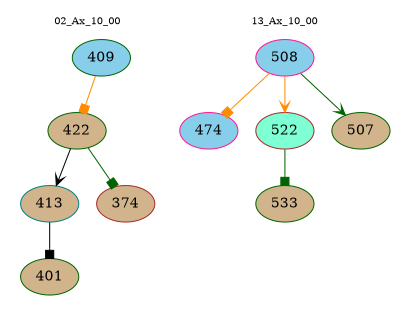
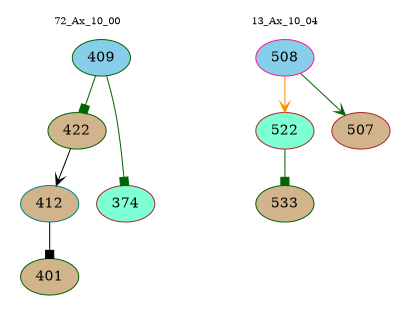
cluster "02_Ax_10_00": label "02_Ax_10_00" -> "72_Ax_10_00"
cluster "13_Ax_10_00": label "13_Ax_10_00" -> "13_Ax_10_04"
edge "409" -> "422": color darkorange -> darkgreen
node "474": removed
node "507": color darkgreen -> brown
edge "422" -> "374": now "409" -> "374"
node "413": label "413" -> "412"
node "374": fillcolor tan -> aquamarine
